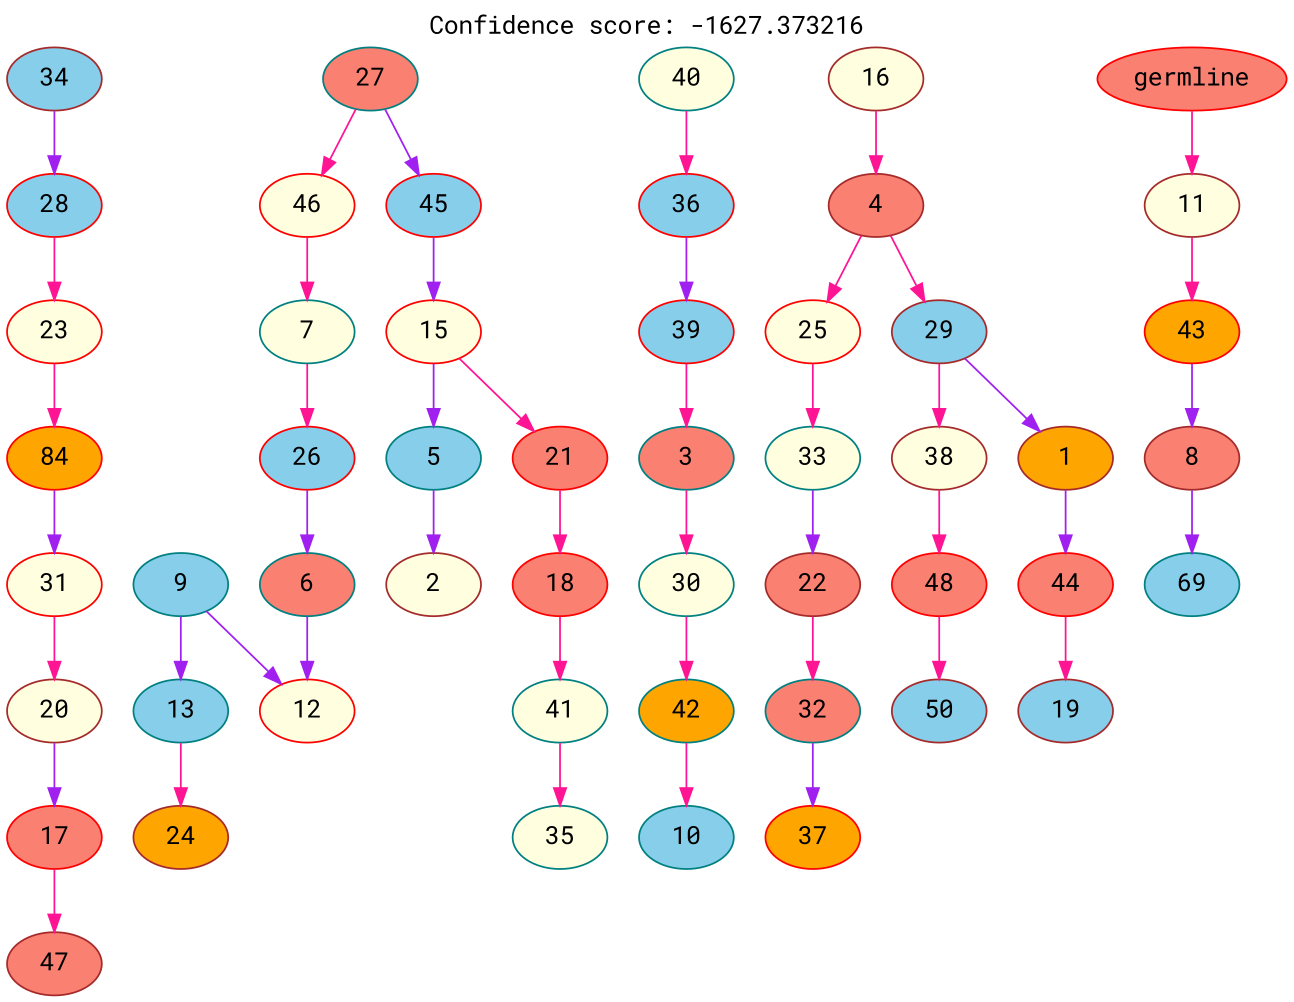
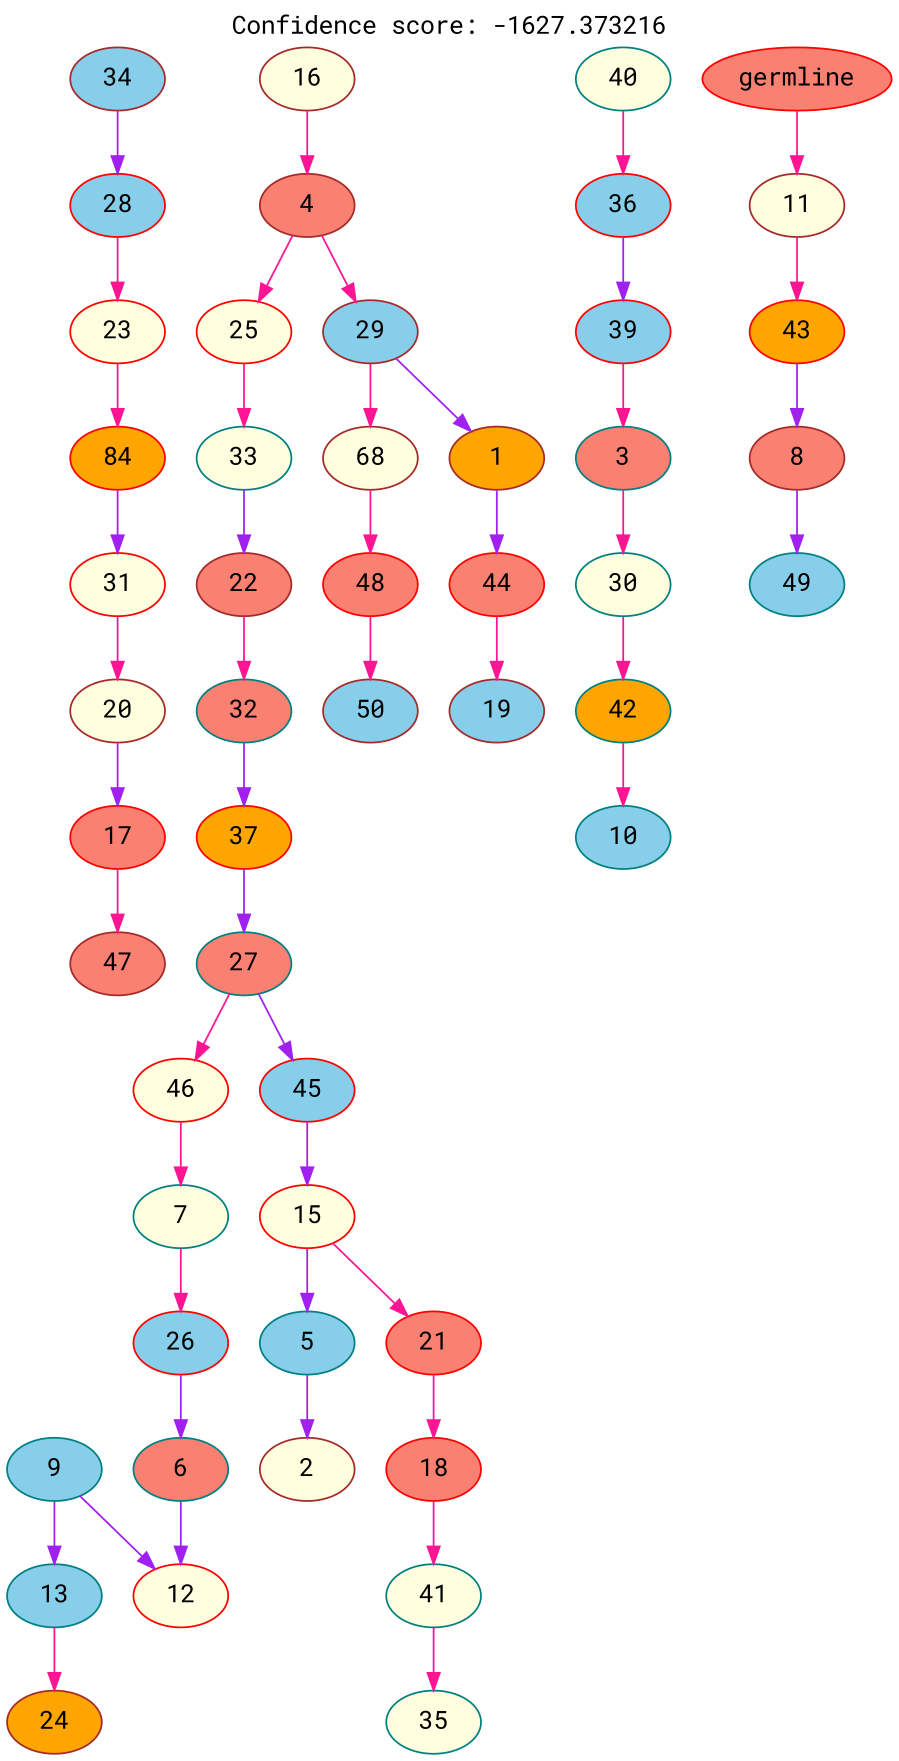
node "38": label "38" -> "68"
node "69": label "69" -> "49"
edge "37" -> "27": added
